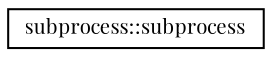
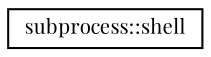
node "subprocess::subprocess": label "subprocess::subprocess" -> "subprocess::shell"
